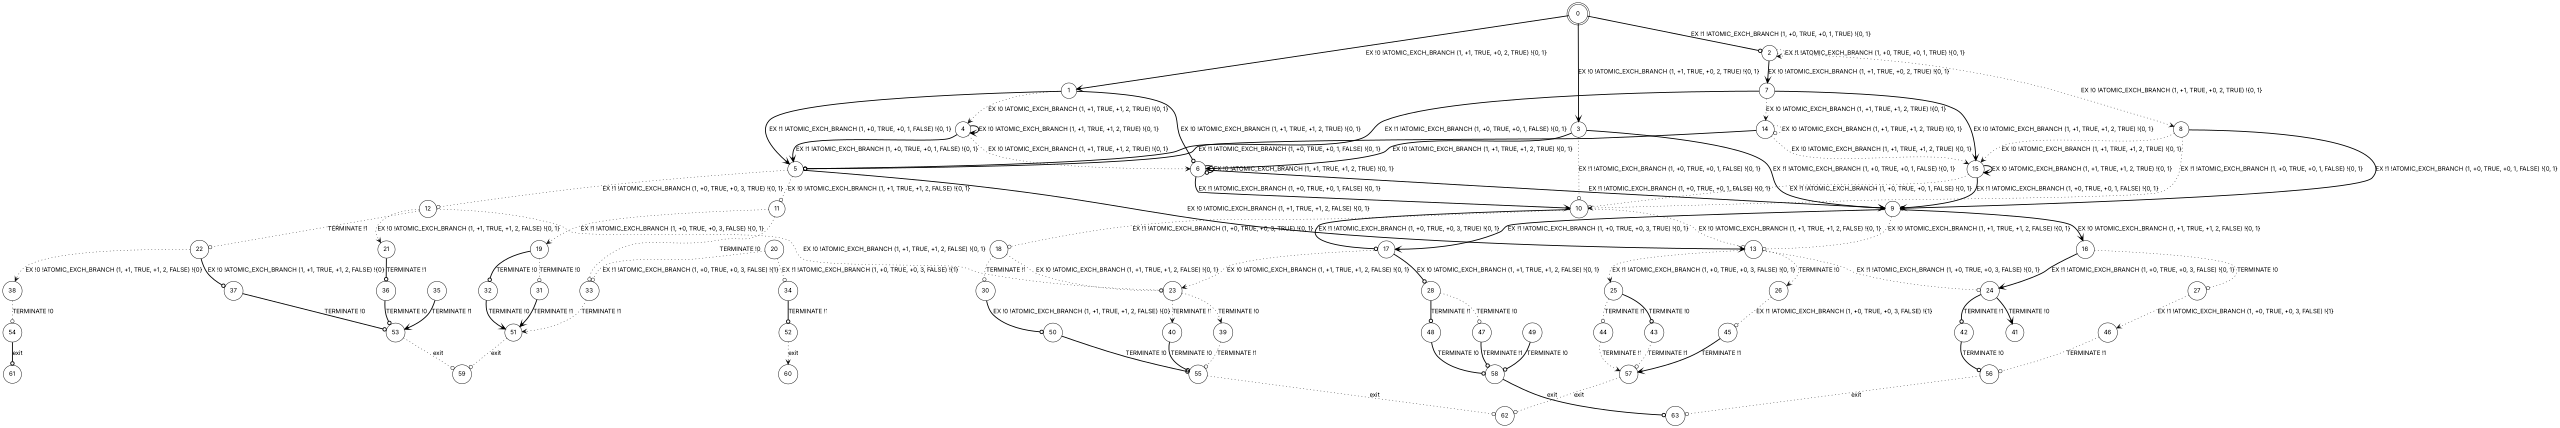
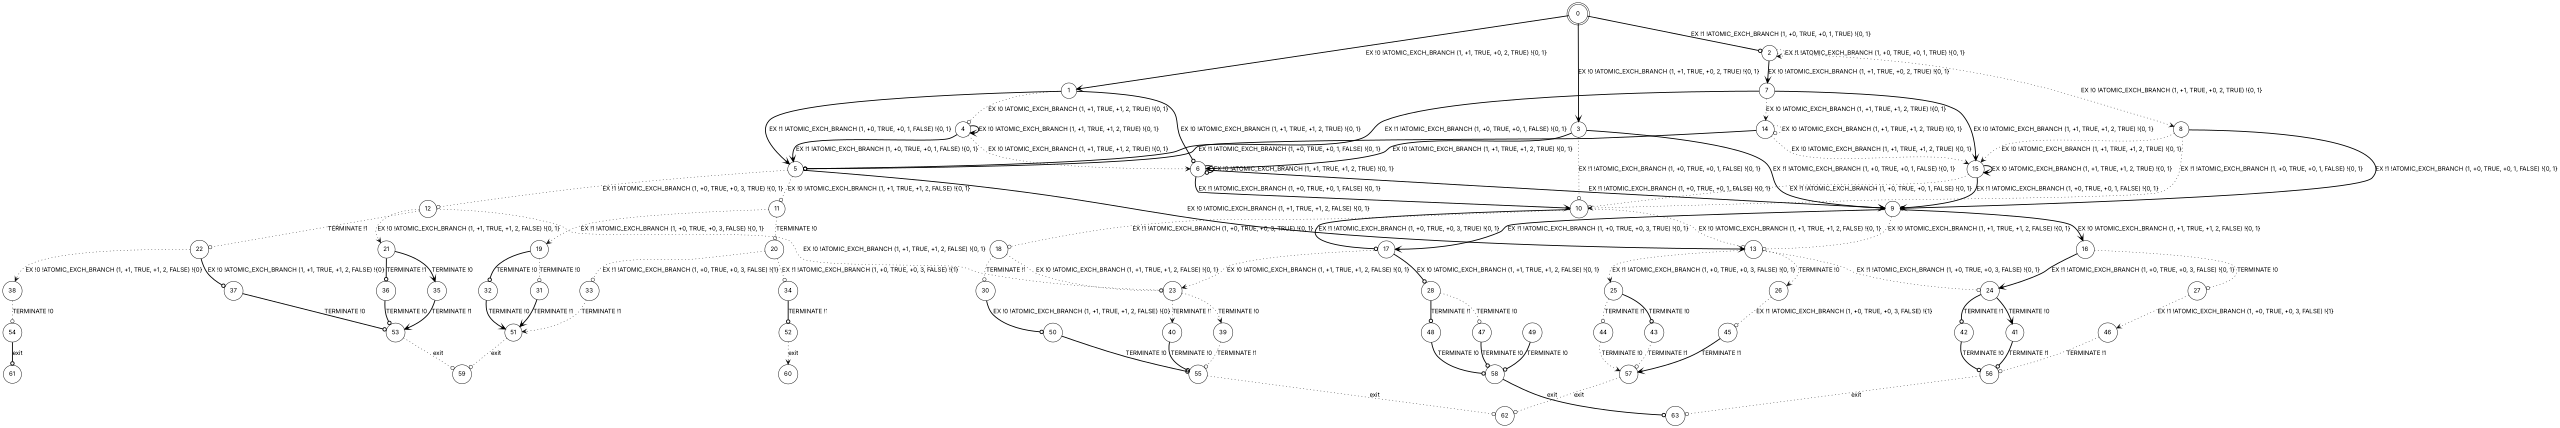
edge "1" -> "4": arrowhead vee -> odot
edge "11" -> "33": now "11" -> "20"
edge "21" -> "35": added, label "TERMINATE !0"
edge "47" -> "58": label "TERMINATE !1" -> "TERMINATE !0"
edge "44" -> "57": label "TERMINATE !1" -> "TERMINATE !0"
edge "41" -> "56": added, label "TERMINATE !1"
